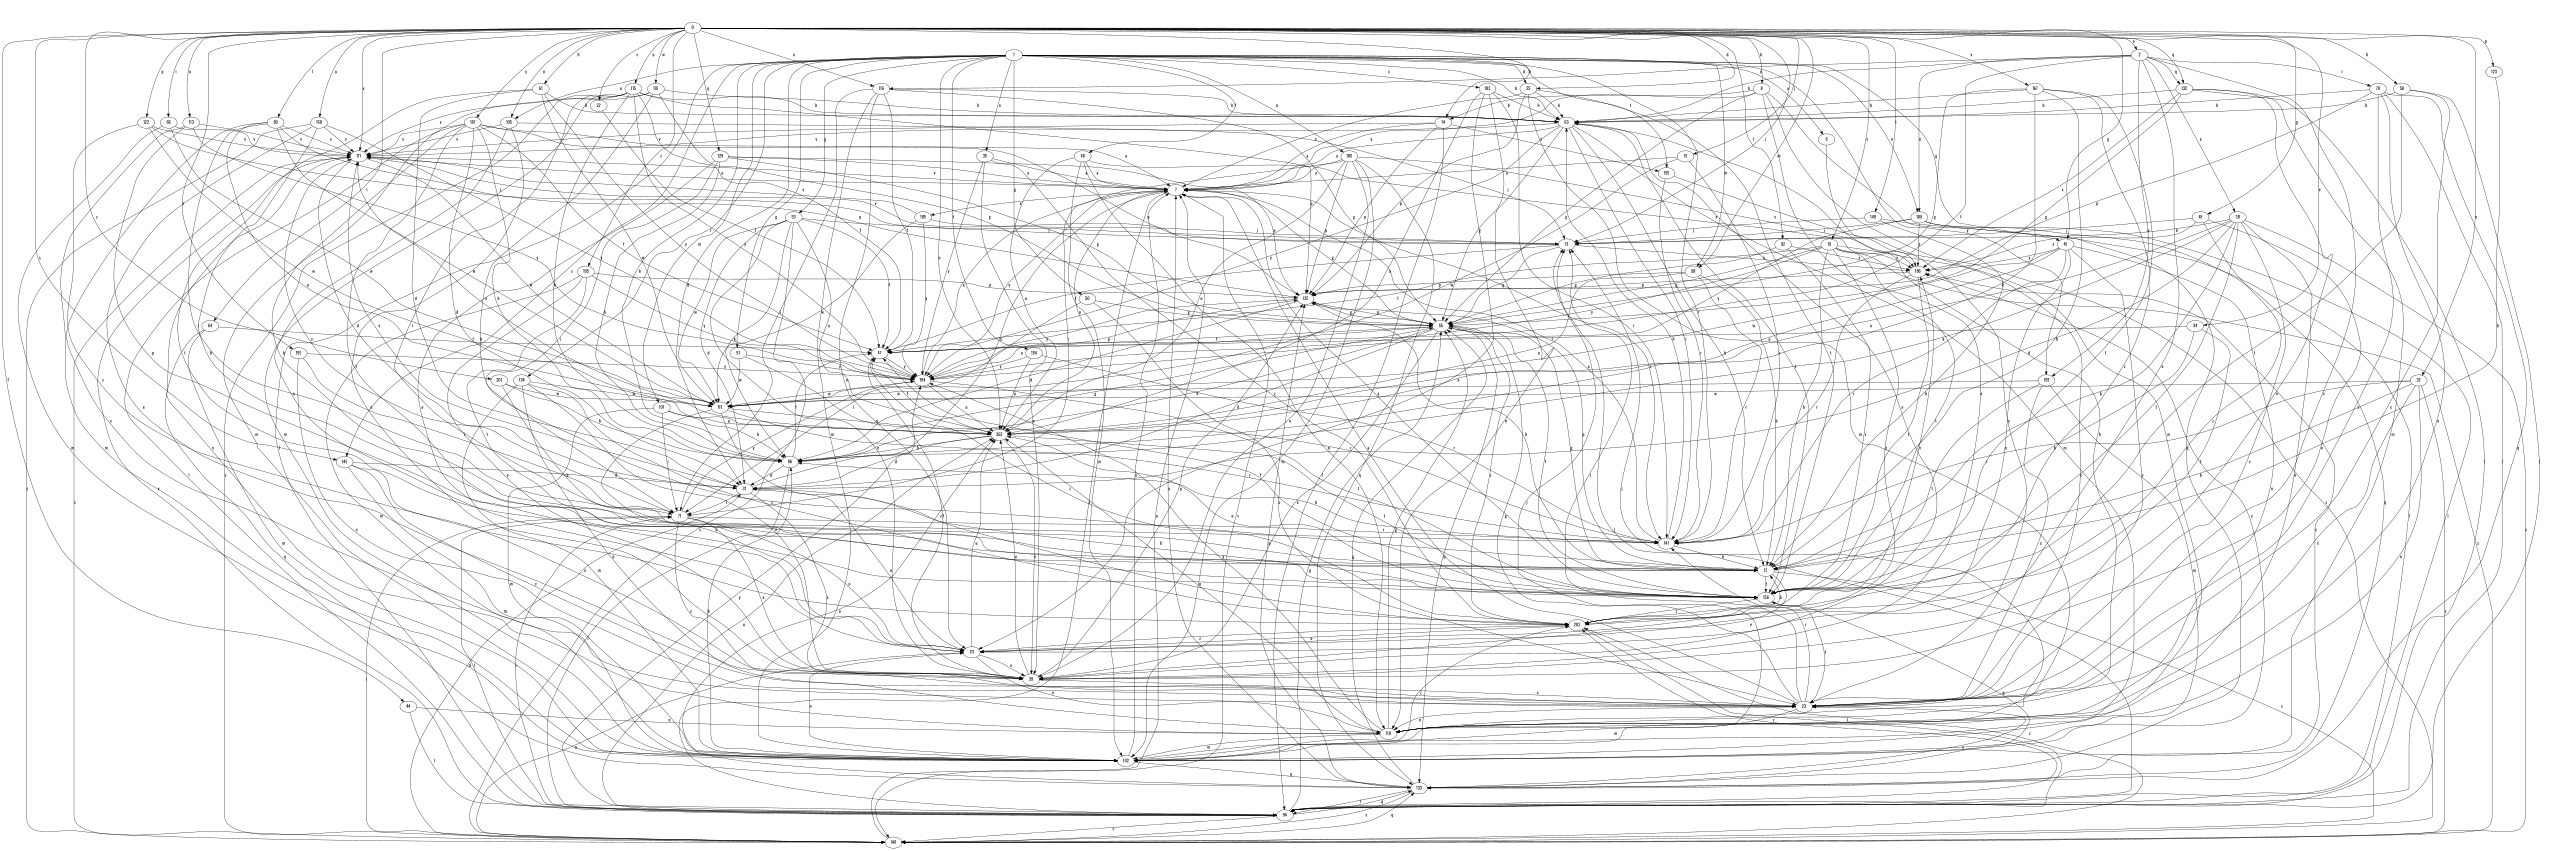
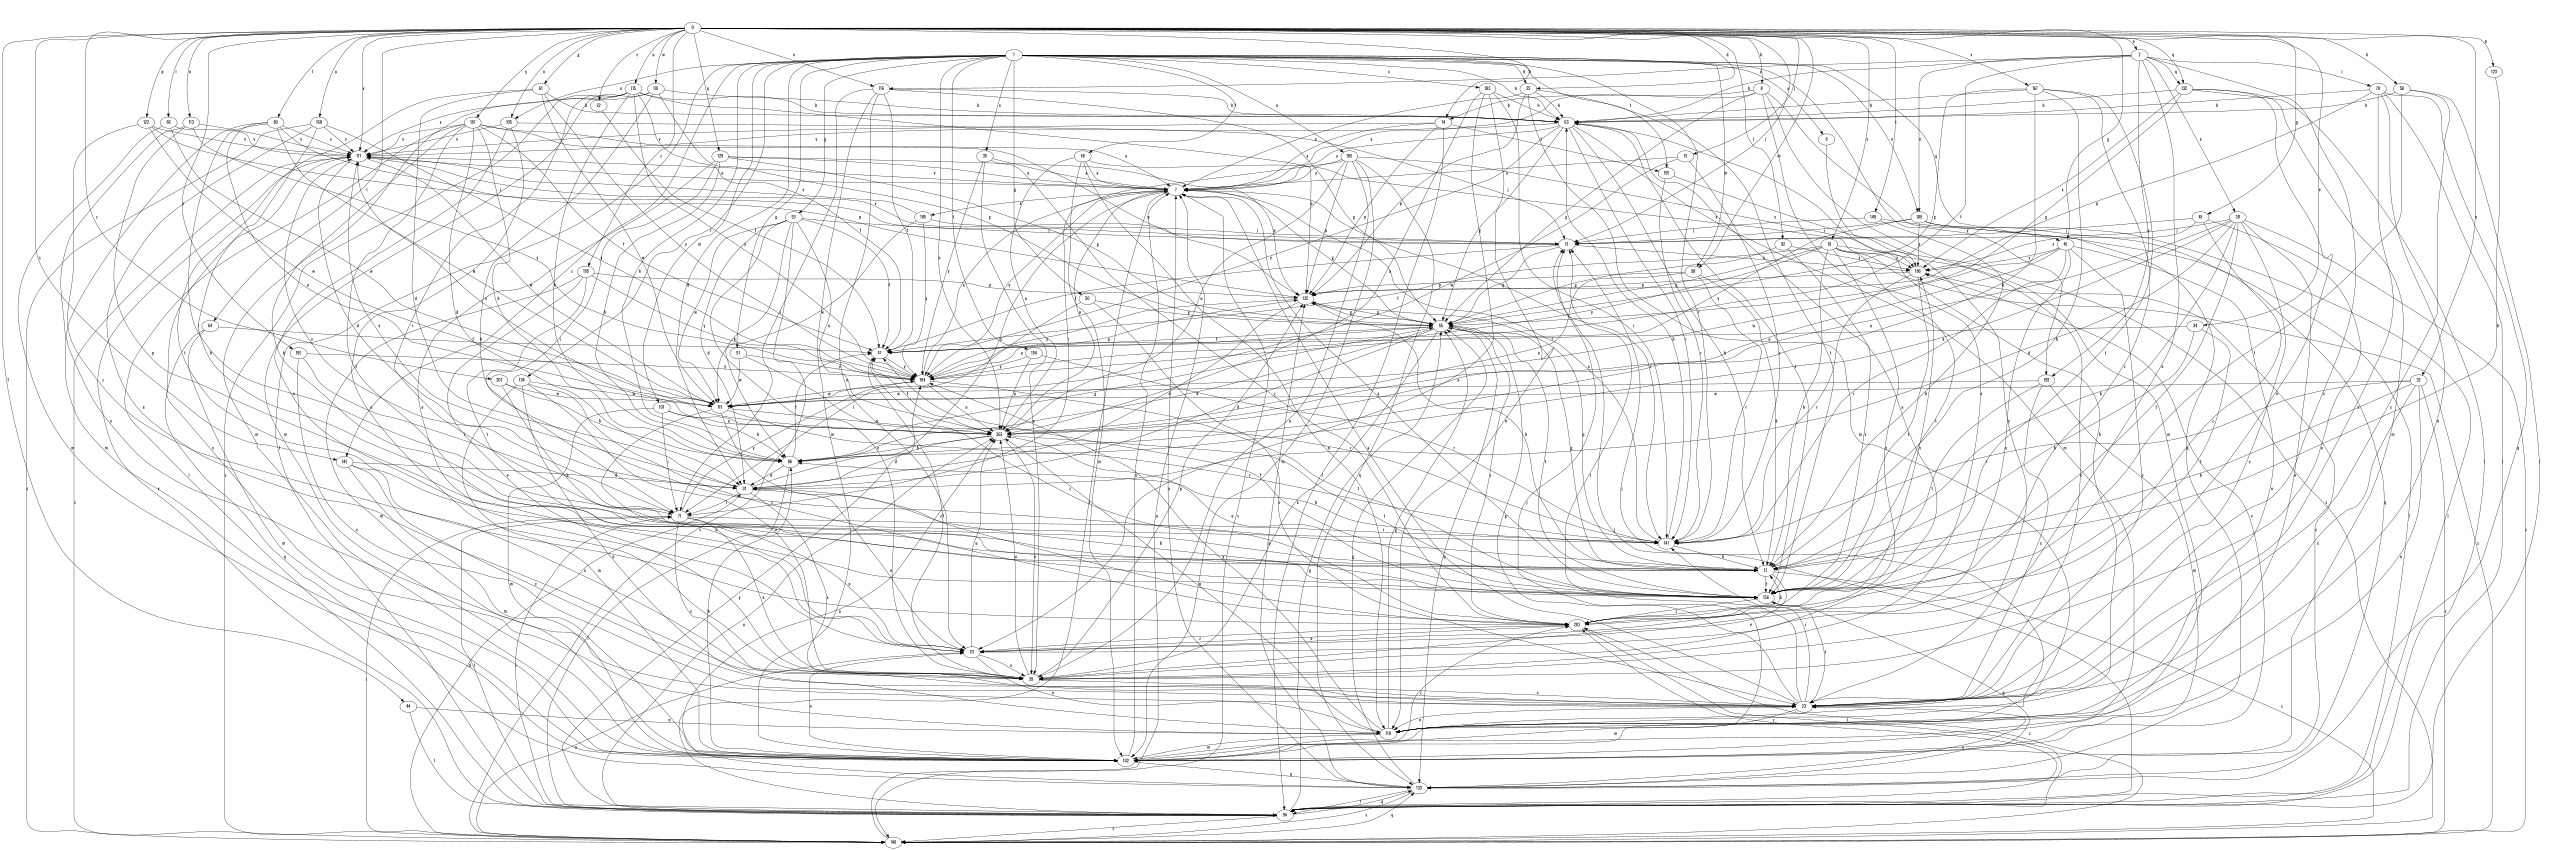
edge "0" -> "61": label "h" -> "g"
edge "38" -> "78": label "k" -> "j"
edge "125" -> "86": now "125" -> "31"
